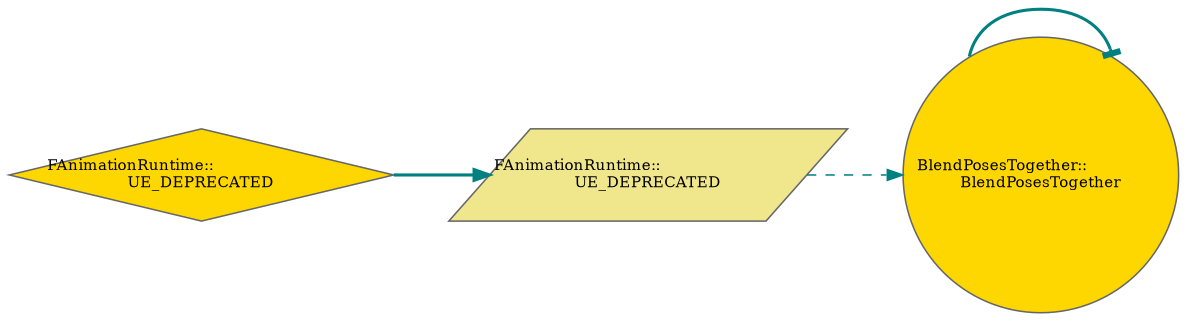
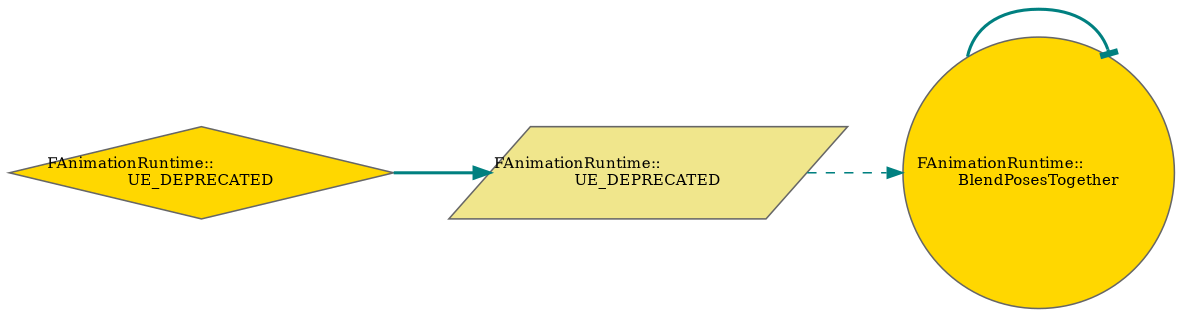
node "BlendPosesTogether:: BlendPosesTogether": label "BlendPosesTogether:: BlendPosesTogether" -> "FAnimationRuntime:: BlendPosesTogether"
